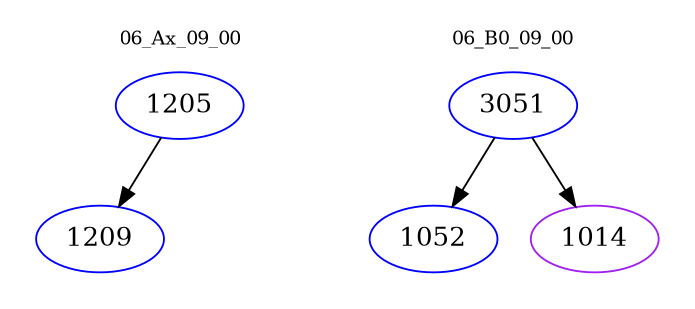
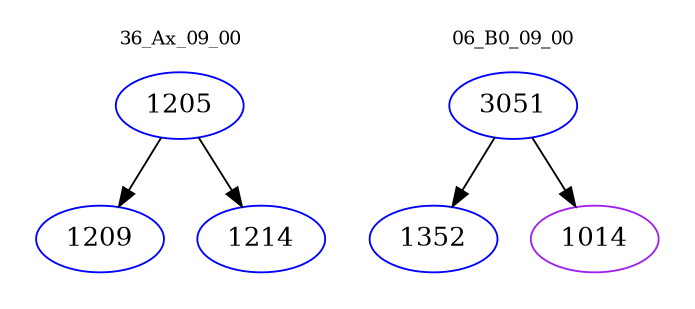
cluster "06_Ax_09_00": label "06_Ax_09_00" -> "36_Ax_09_00"
node "1214": added
node "1052": label "1052" -> "1352"
